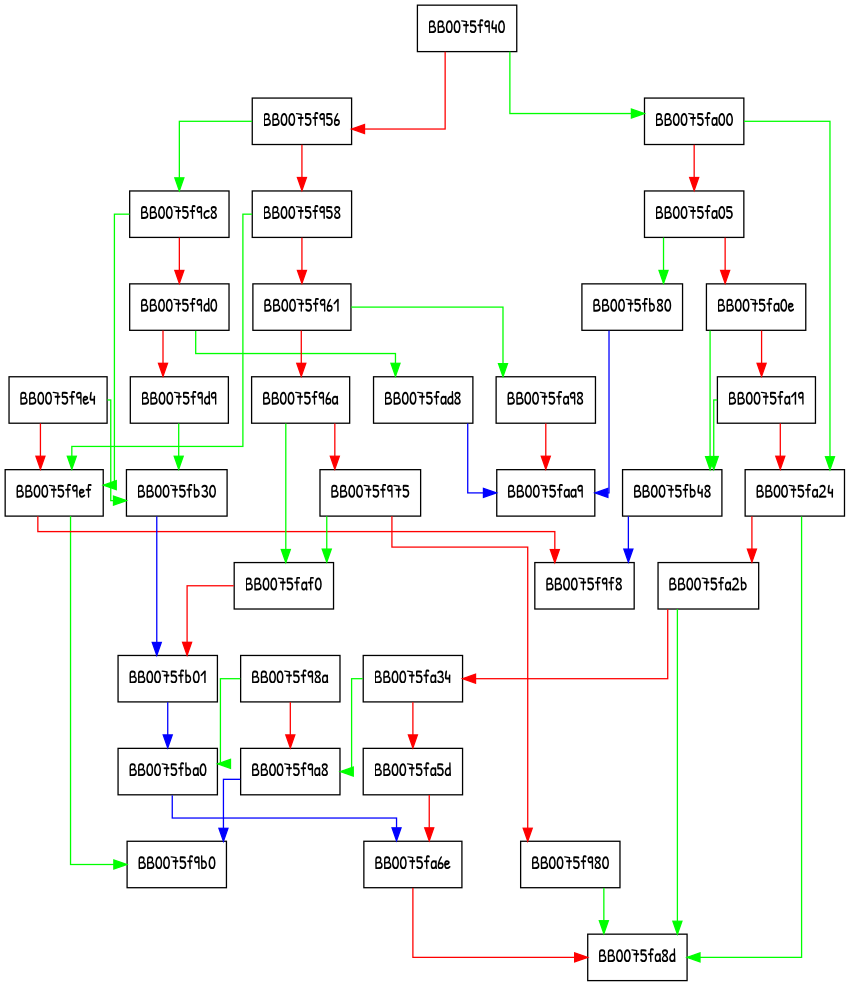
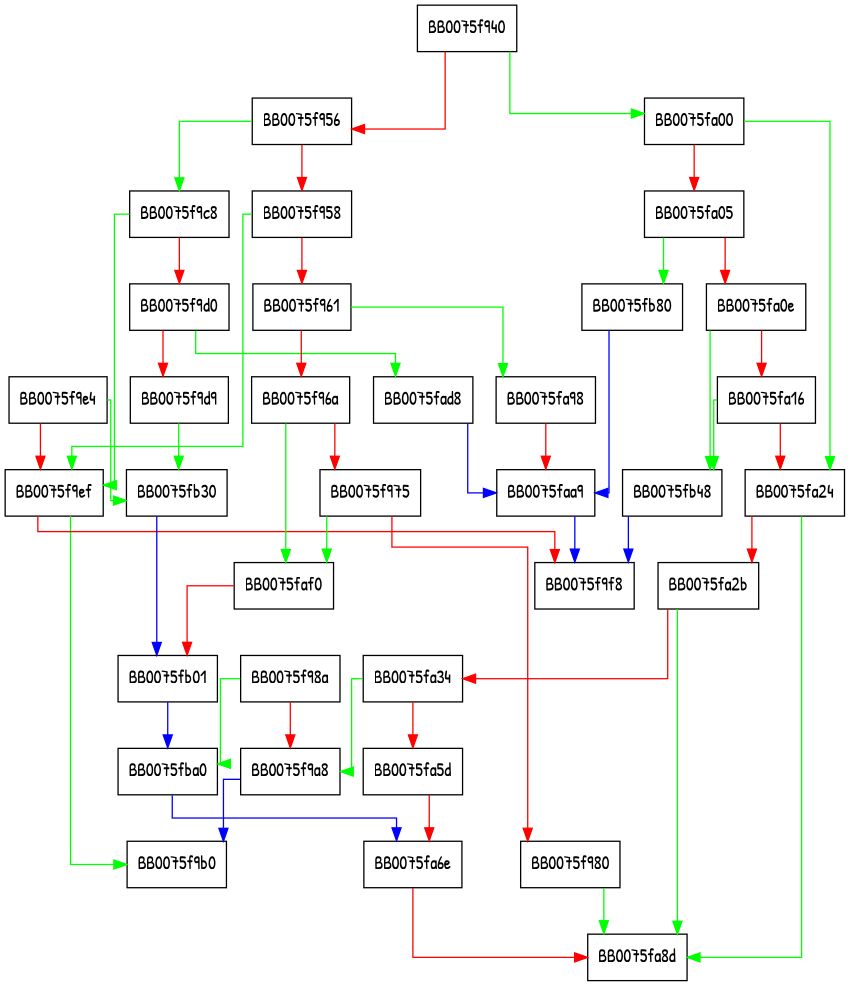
node "BB0075fa19": label "BB0075fa19" -> "BB0075fa16"
edge "BB0075faa9" -> "BB0075f9f8": added
